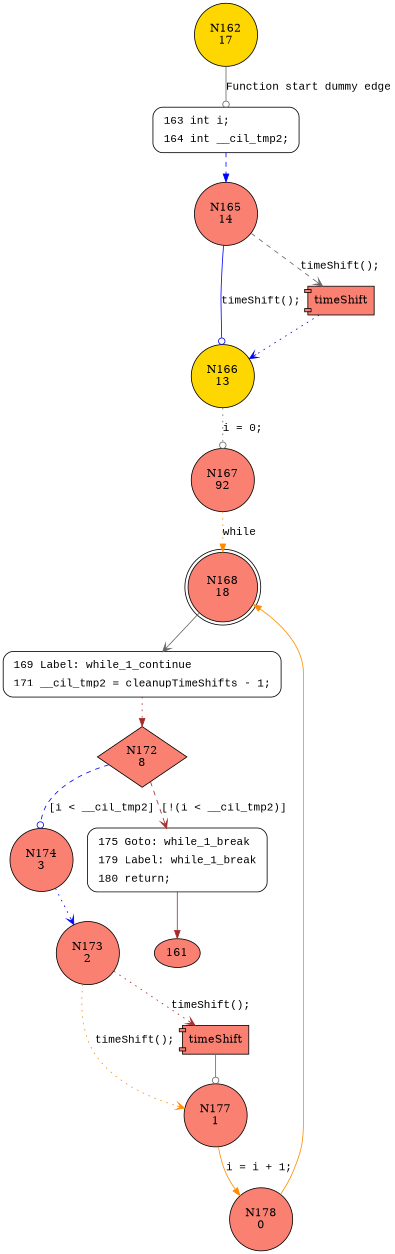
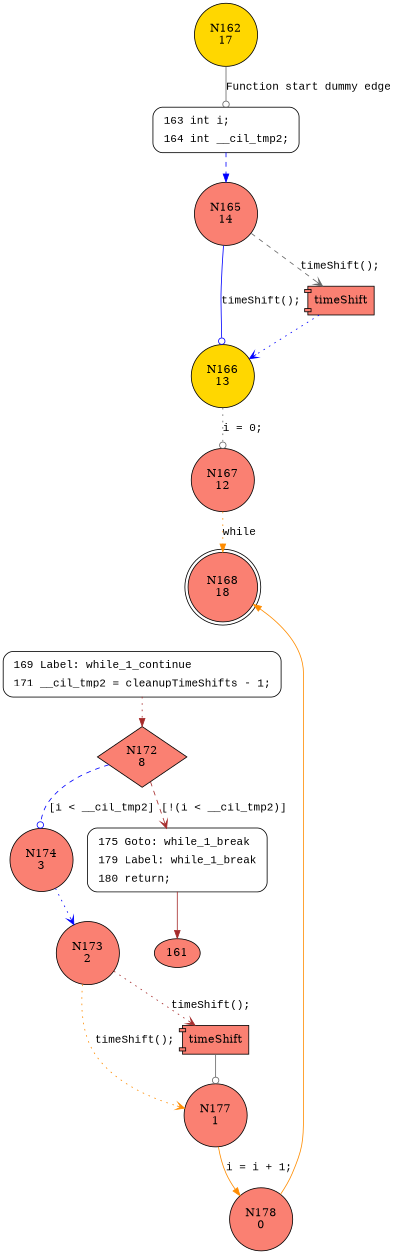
node "N167 92": label "N167 92" -> "N167 12"
edge "N168 18" -> "169": removed
